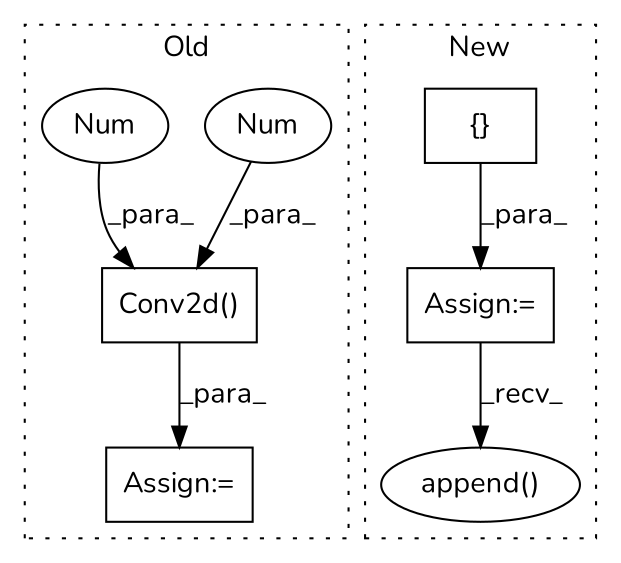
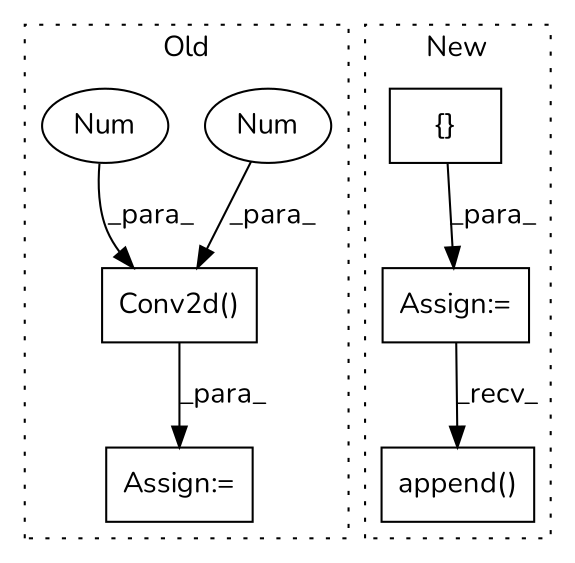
node "append()": shape ellipse -> box
